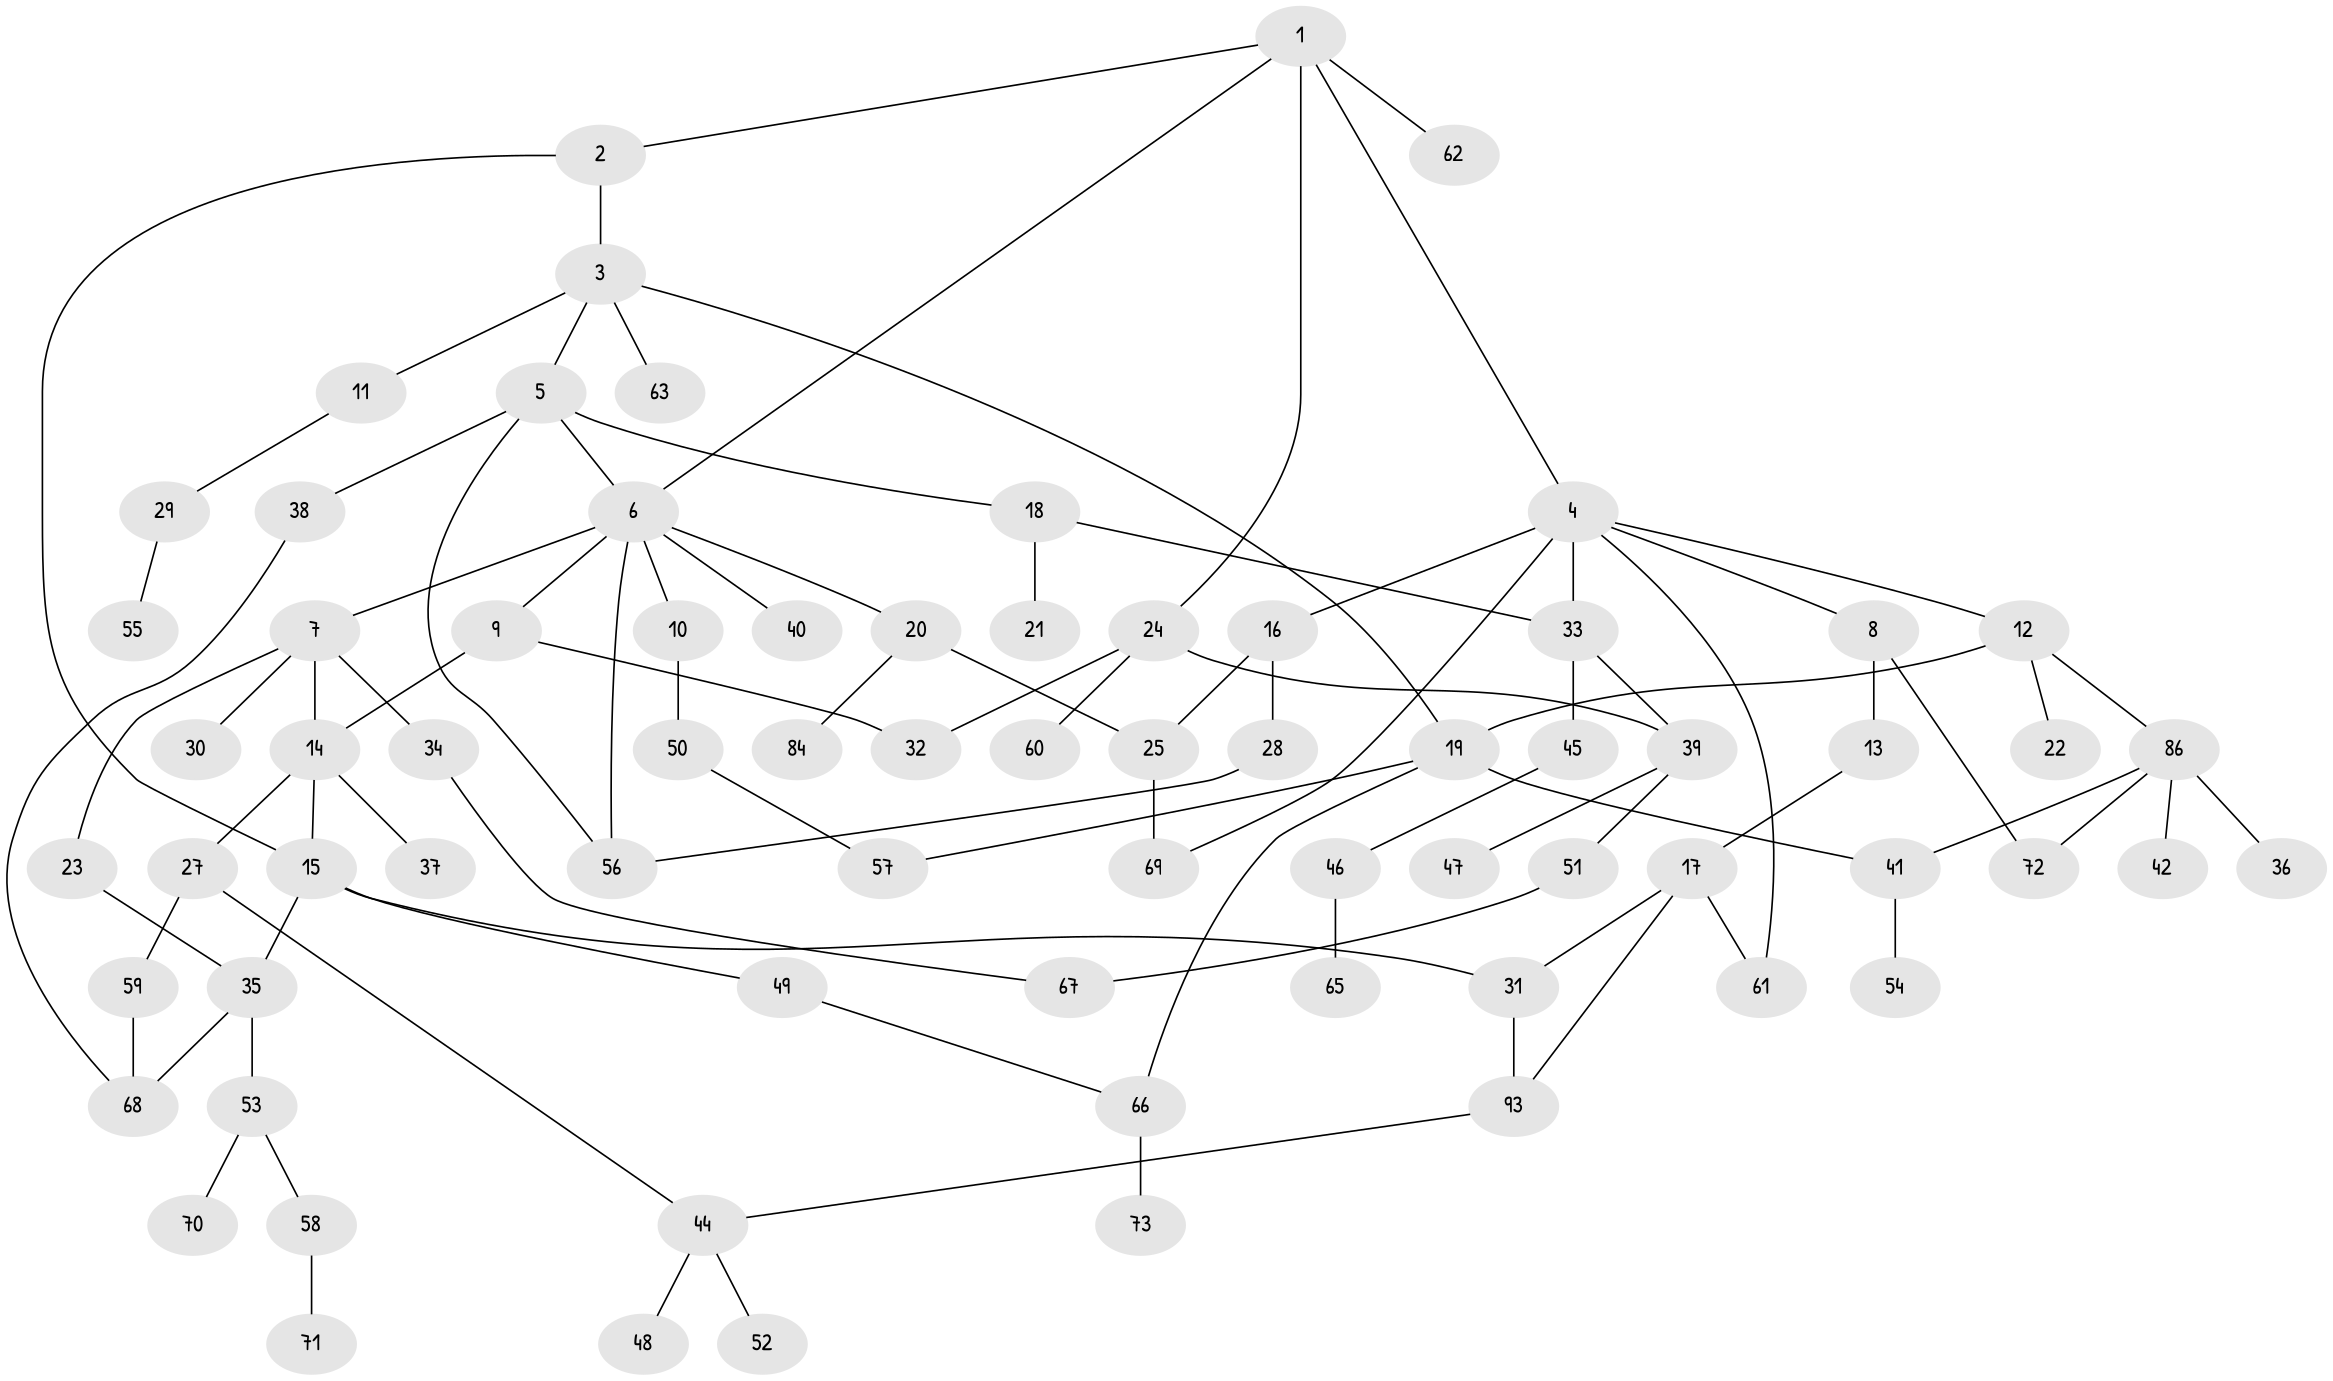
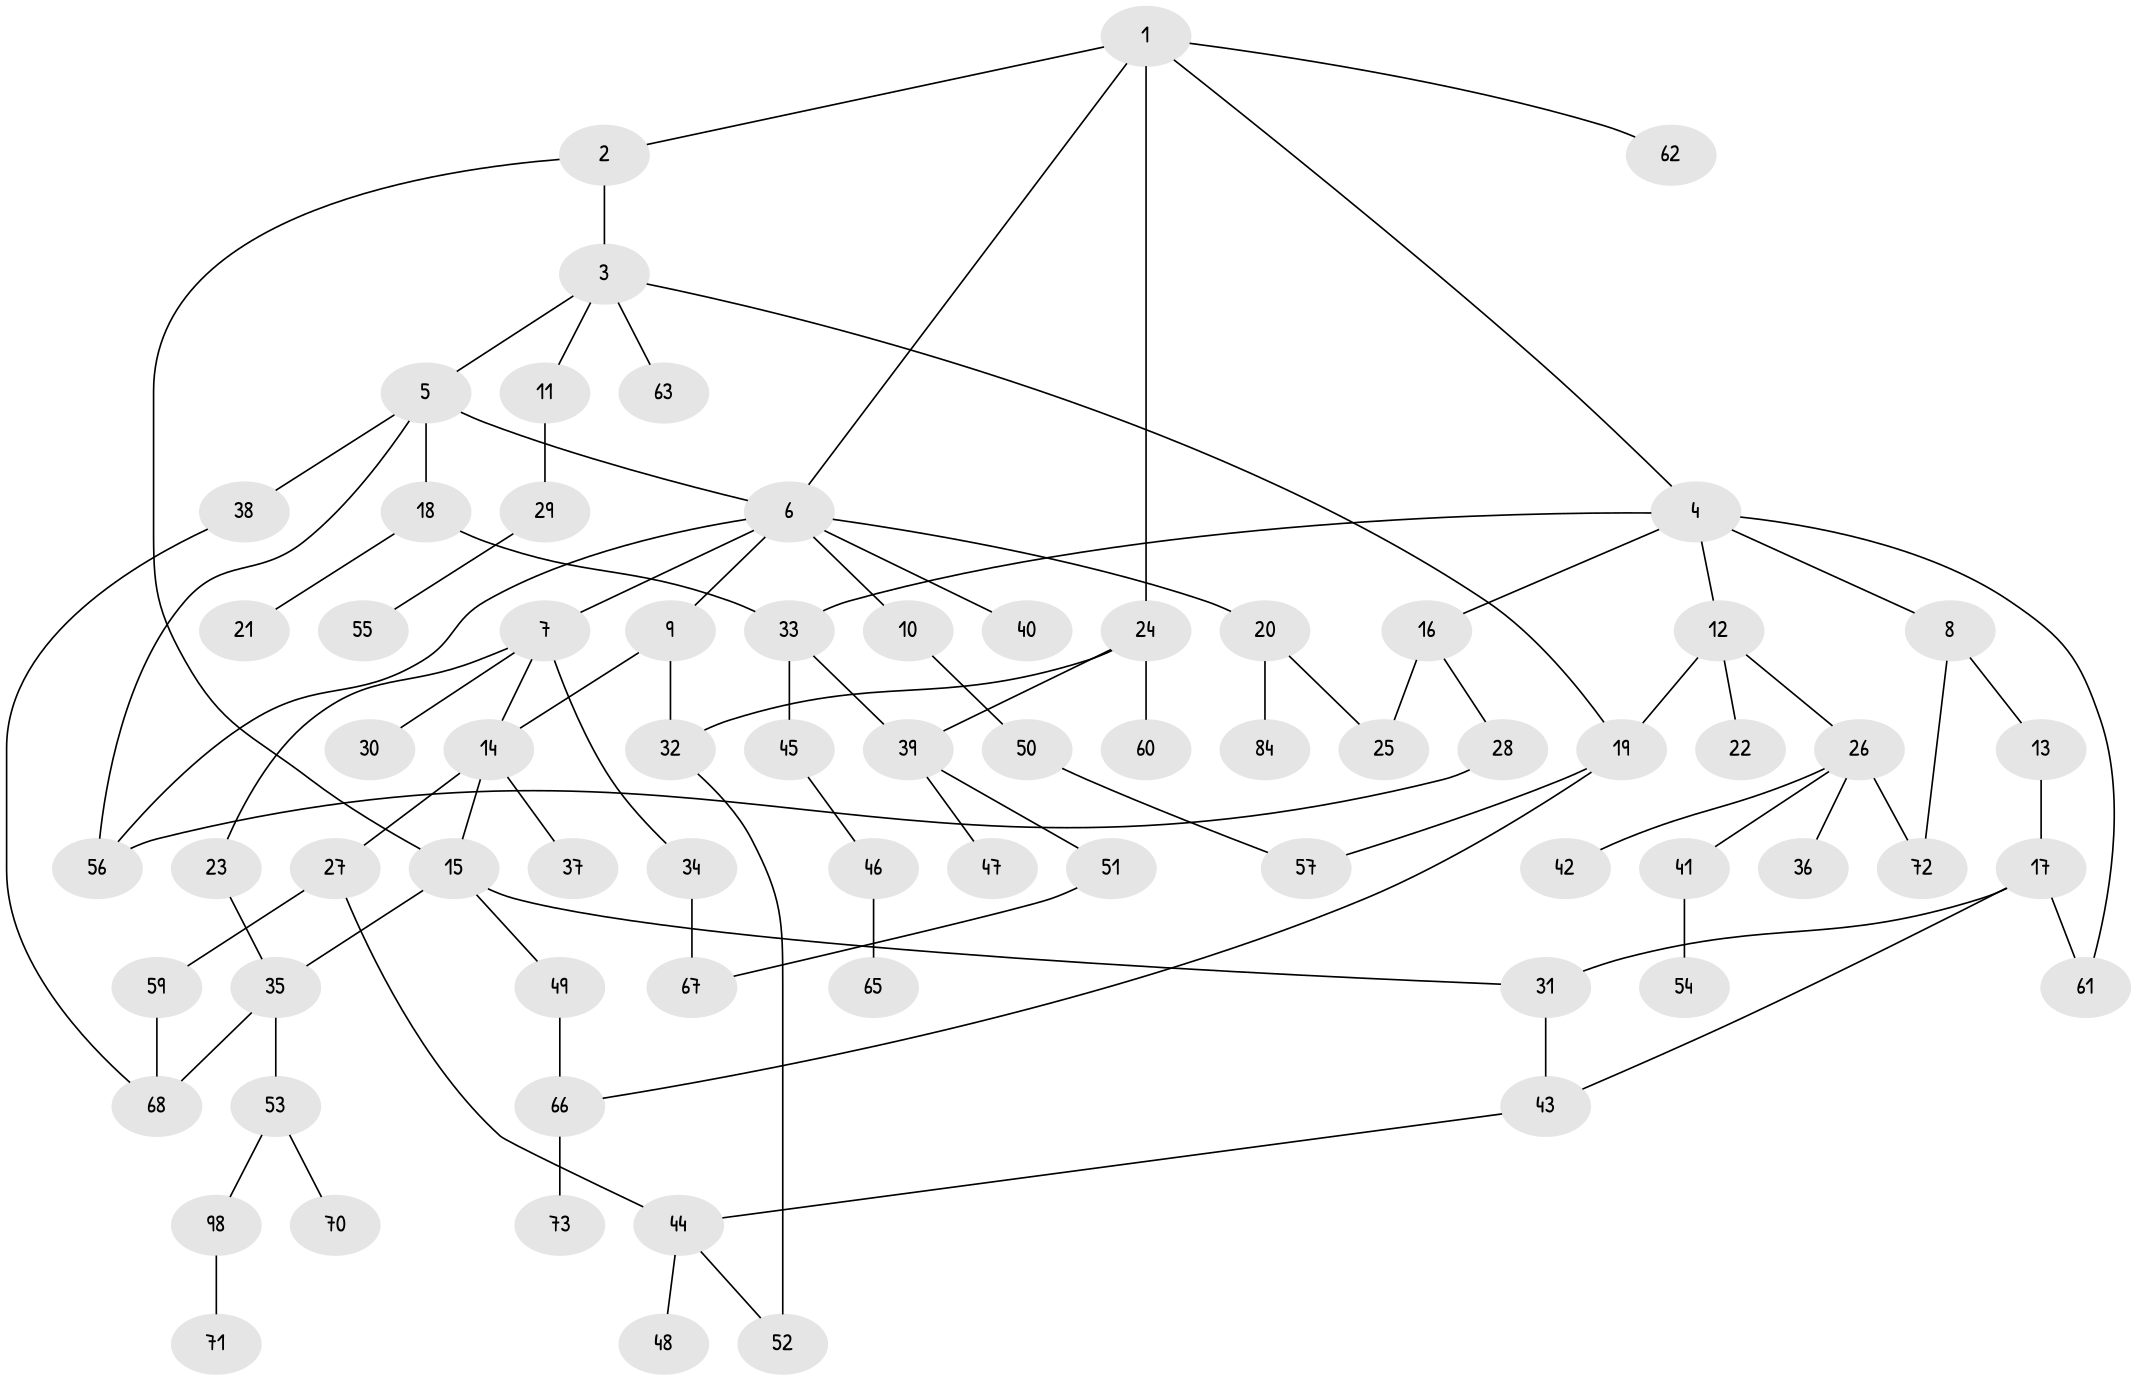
node "86": label "86" -> "26"
edge "19" -- "41": removed
node "69": removed
edge "32" -- "52": added
node "93": label "93" -> "43"
node "58": label "58" -> "98"
